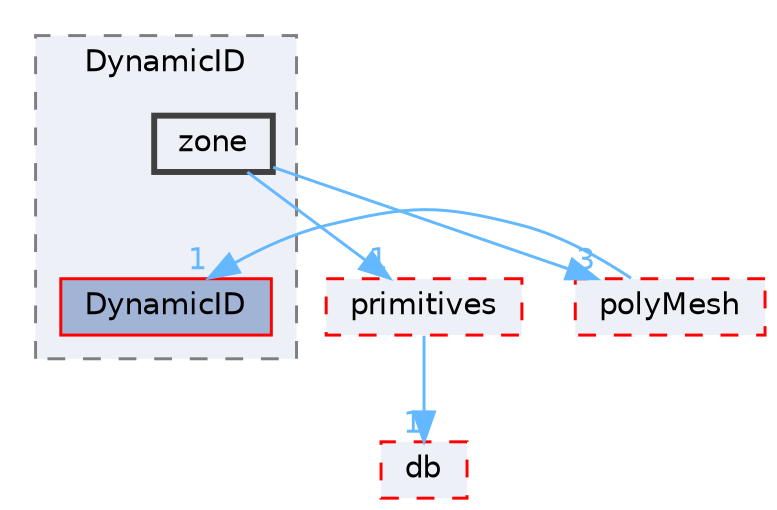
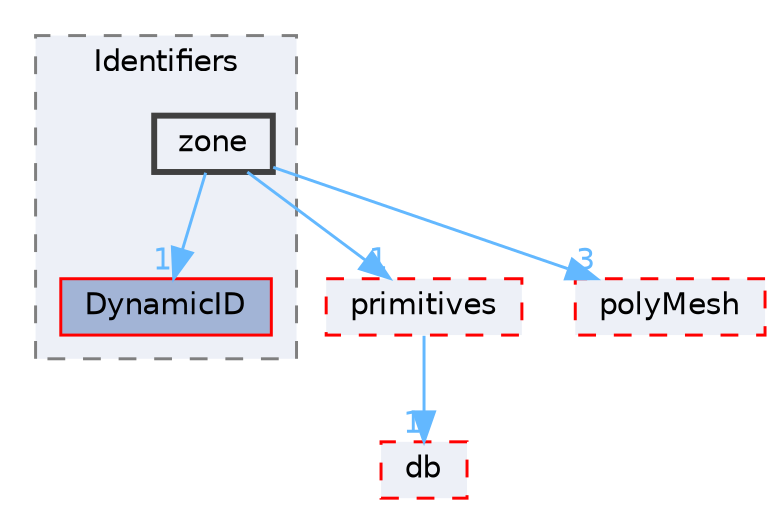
cluster "DynamicID": label "DynamicID" -> "Identifiers"
edge "polyMesh" -> "DynamicID": now "zone" -> "DynamicID"
